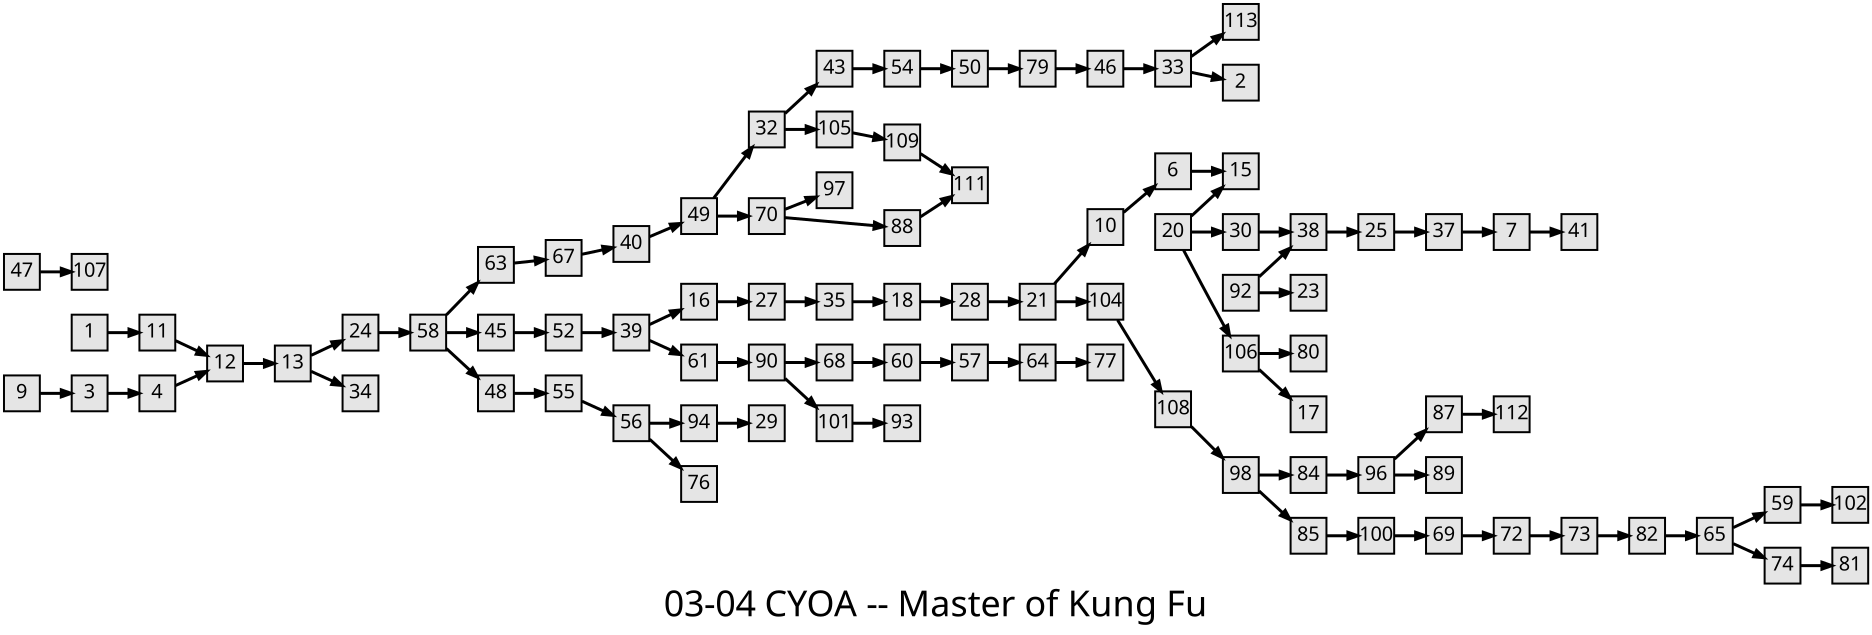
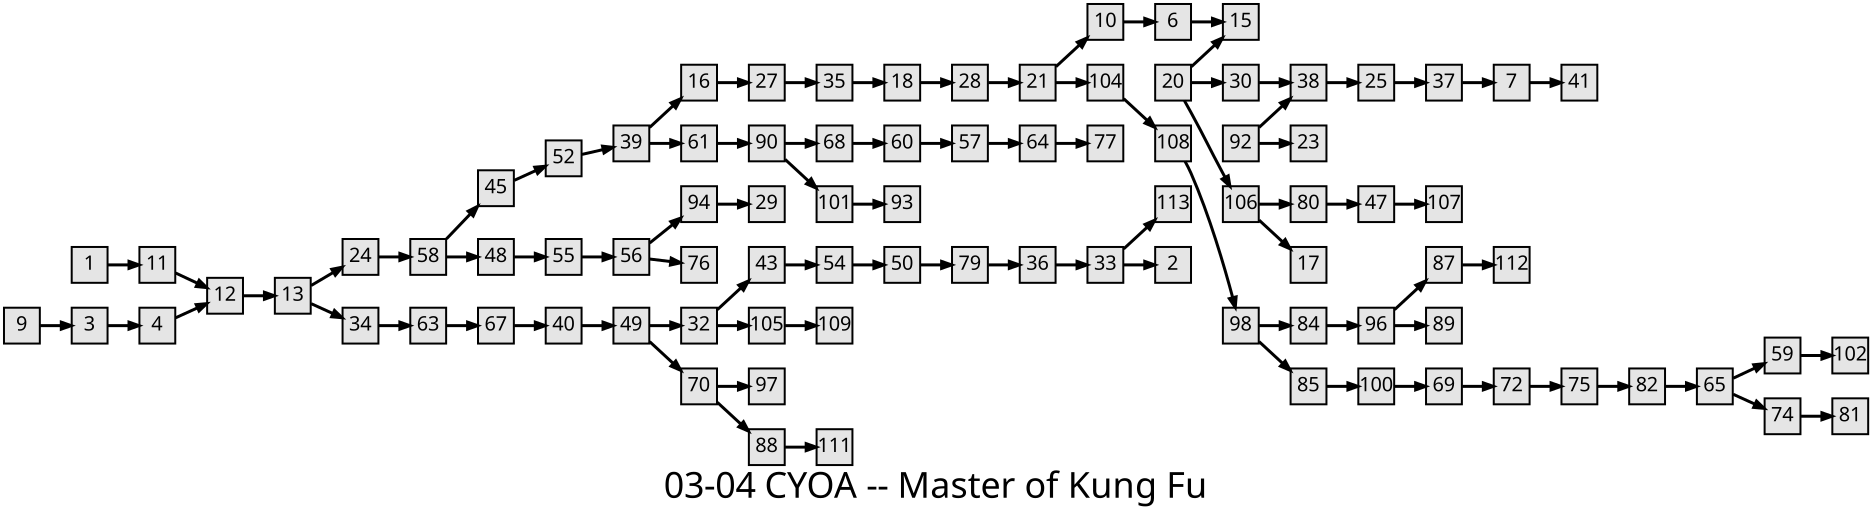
node "46": label "46" -> "36"
edge "109" -> "111": removed
edge "80" -> "47": added
edge "58" -> "63": now "34" -> "63"
node "73": label "73" -> "75"
